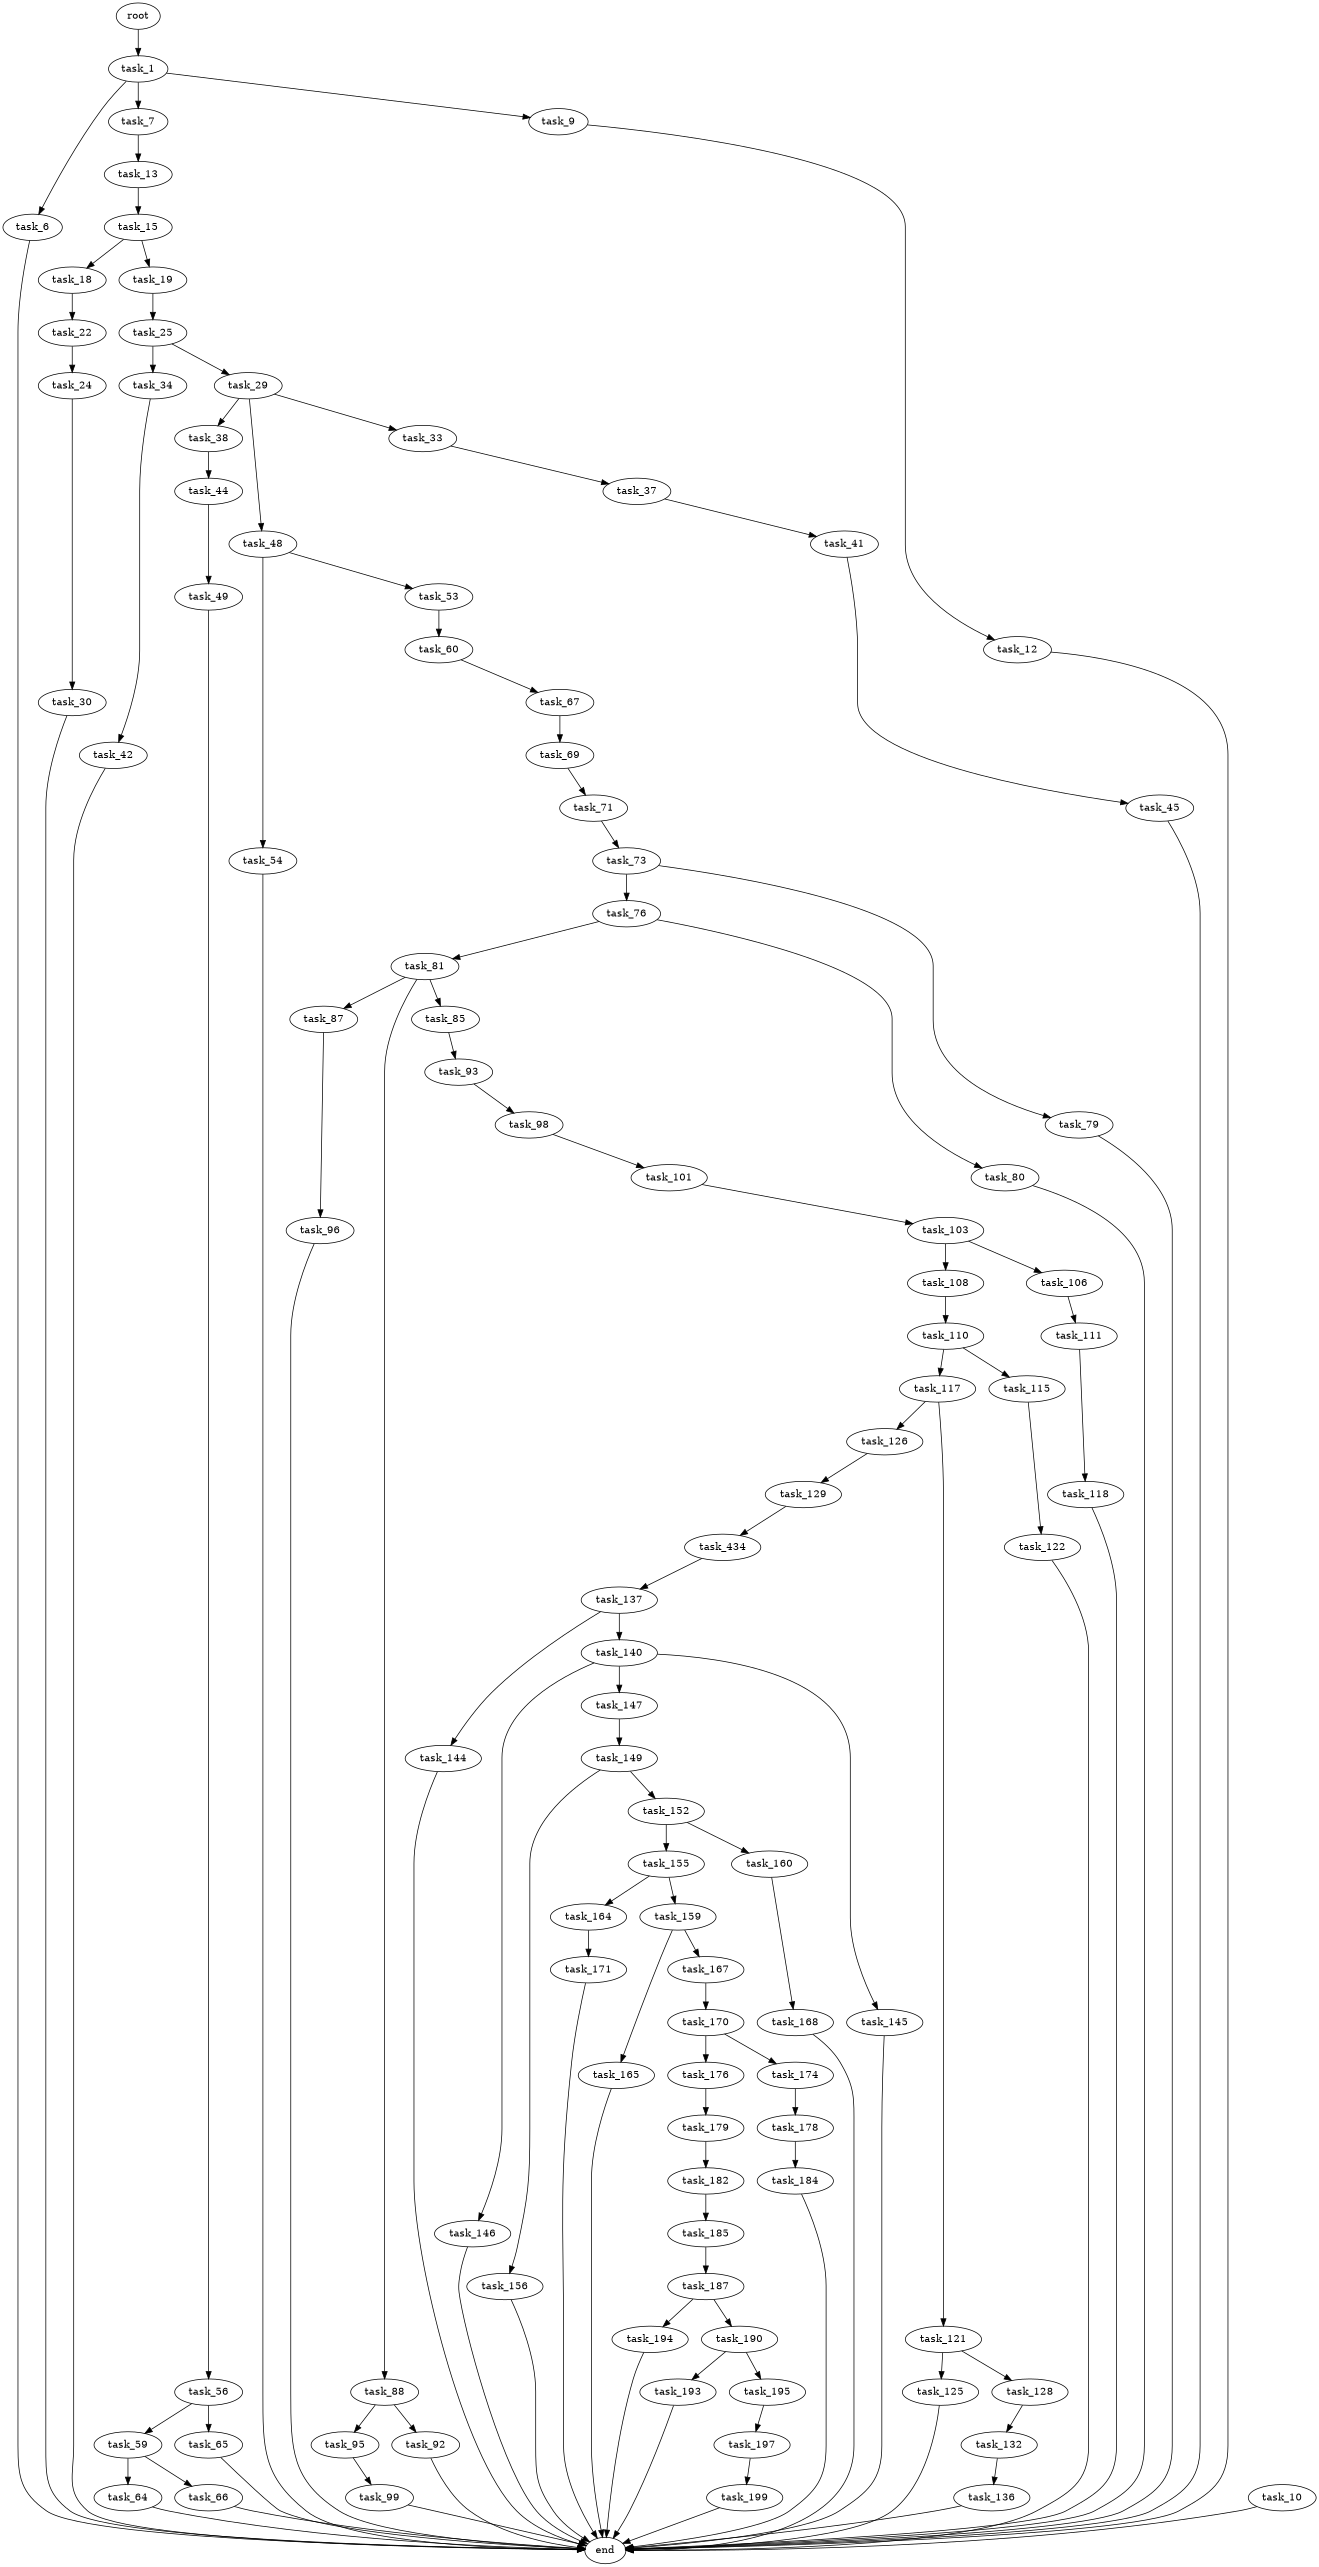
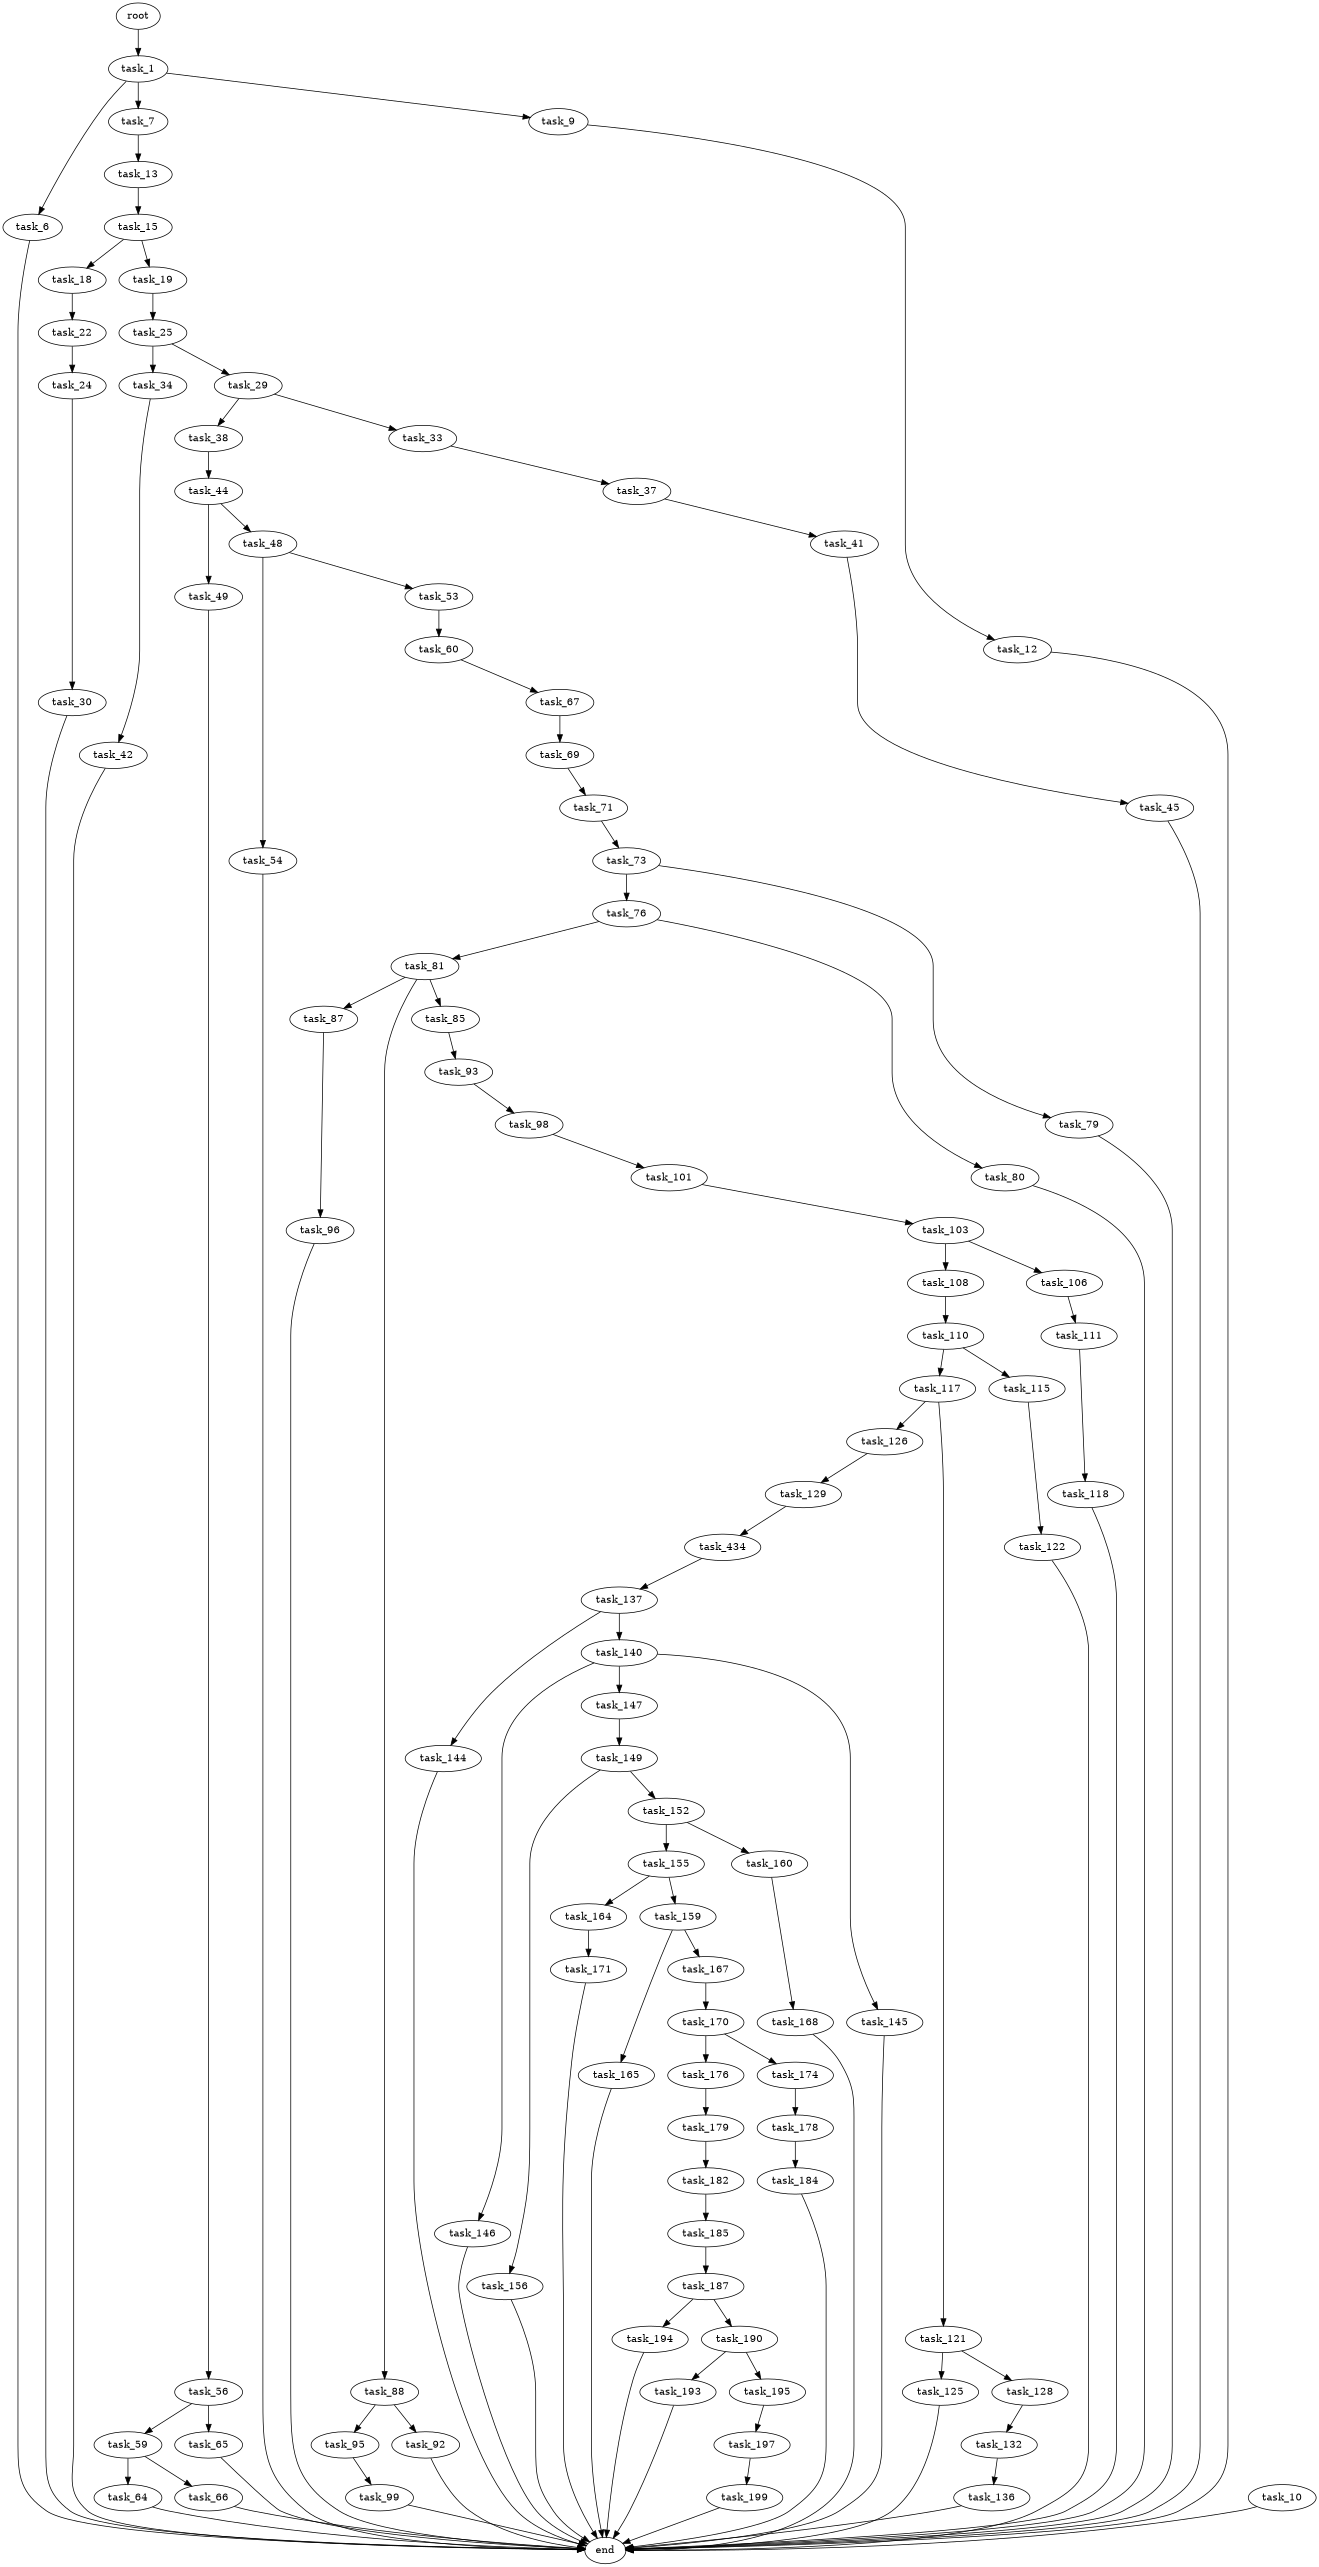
edge "task_29" -> "task_48": now "task_44" -> "task_48"
